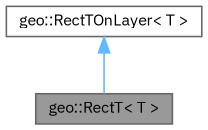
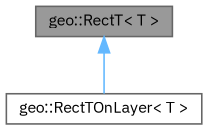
edge "geo::RectT< T >" -> "geo::RectTOnLayer< T >": reversed
